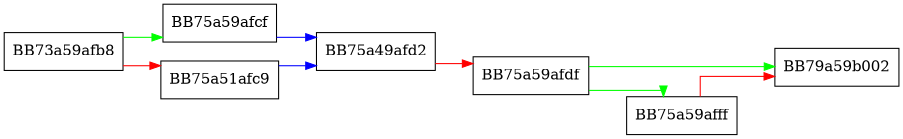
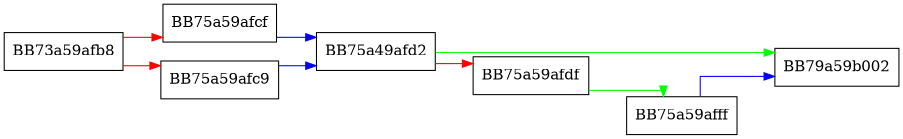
edge "BB73a59afb8" -> "BB75a59afcf": color green -> red
edge "BB75a59afdf" -> "BB79a59b002": now "BB75a49afd2" -> "BB79a59b002"
edge "BB75a59afff" -> "BB79a59b002": color red -> blue
node "BB75a51afc9": label "BB75a51afc9" -> "BB75a59afc9"
